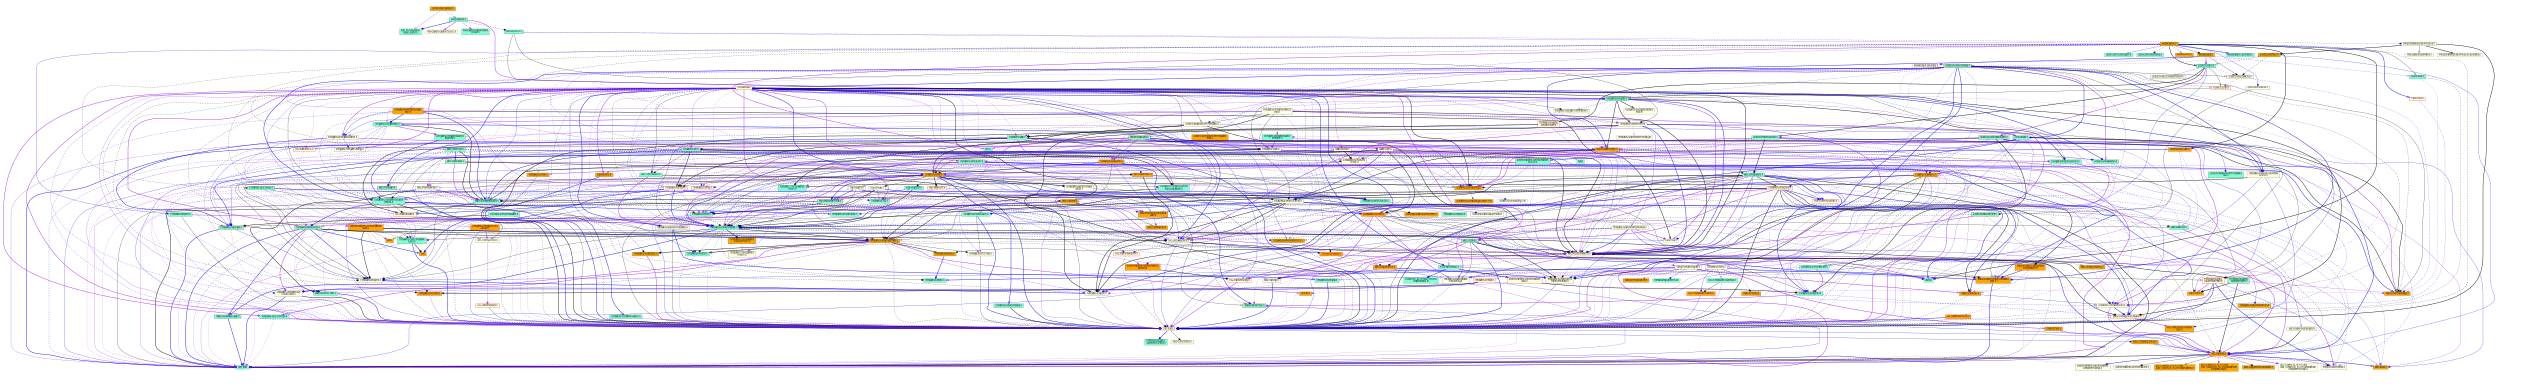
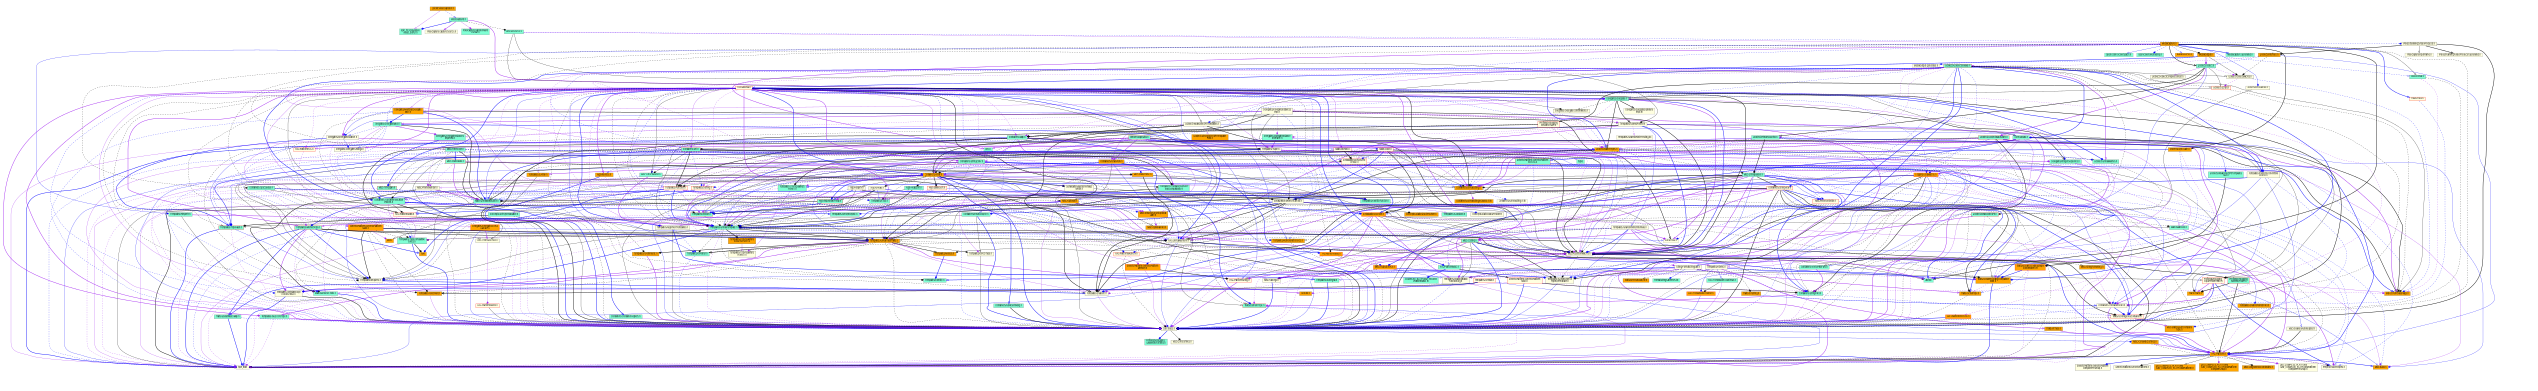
edge "UObject/Interface.h" -> "UObject/Object.h": color black -> blue
edge "Math/Color.h" -> "Containers/UnrealString.h": color purple -> black
edge "Templates/PointerIsConvertible FromTo.h" -> "Templates/LosesQualifiers FromTo.h": color black -> blue
edge "Misc/StringBuilder.h" -> "Traits/IsCharEncodingSimply ConvertibleTo.h": now "UObject/WeakObjectPtrTemplates Fwd.h" -> "Traits/IsCharEncodingSimply ConvertibleTo.h"
node "FromTo/ReverseIterate.h": label "FromTo/ReverseIterate.h" -> "Misc/ReverseIterate.h"
edge "Traits/IsCharType.h" -> "Containers/ContainersFwd.h": now "Traits/IsTString.h" -> "Containers/ContainersFwd.h"
edge "GenericPlatform/GenericPlatform Misc.h" -> "CoreTypes.h": added
node "type_traits": fillcolor aquamarine -> lightyellow
